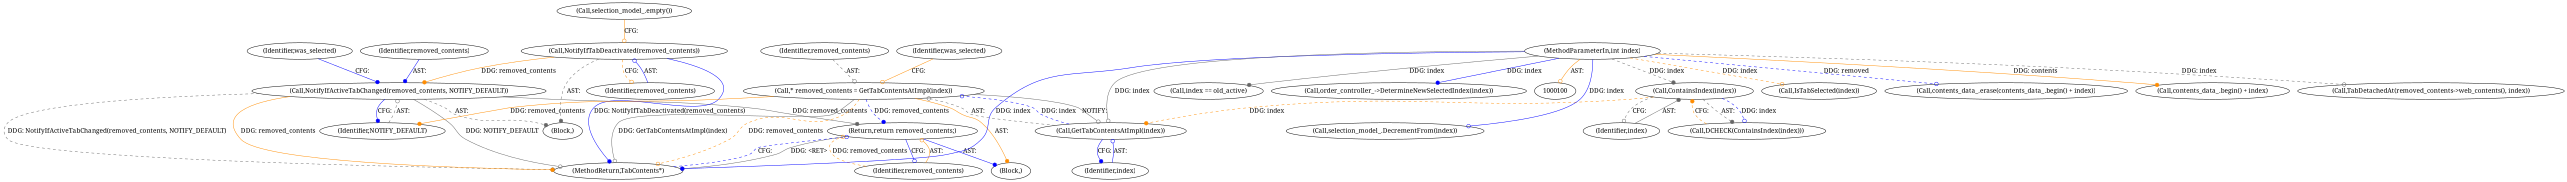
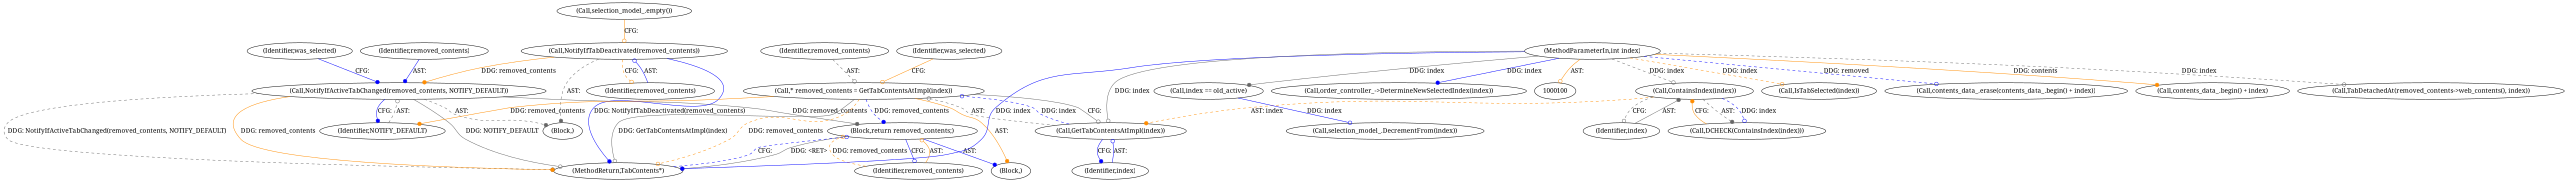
edge "(MethodParameterIn,int index)" -> "(Call,ContainsIndex(index))": arrowhead dot -> odot
edge "(Call,* removed_contents = GetTabContentsAtImpl(index))" -> "(Call,GetTabContentsAtImpl(index))": label "NOTIFY: " -> "CFG: "
edge "(Call,ContainsIndex(index))" -> "(Call,GetTabContentsAtImpl(index))": label "DDG: index" -> "AST: index"
edge "(MethodParameterIn,int index)" -> "(Call,selection_model_.DecrementFrom(index))": now "(Call,index == old_active)" -> "(Call,selection_model_.DecrementFrom(index))"
edge "(Call,DCHECK(ContainsIndex(index)))" -> "(Call,ContainsIndex(index))": style dashed -> solid
node "(Return,return removed_contents;)": label "(Return,return removed_contents;)" -> "(Block,return removed_contents;)"
